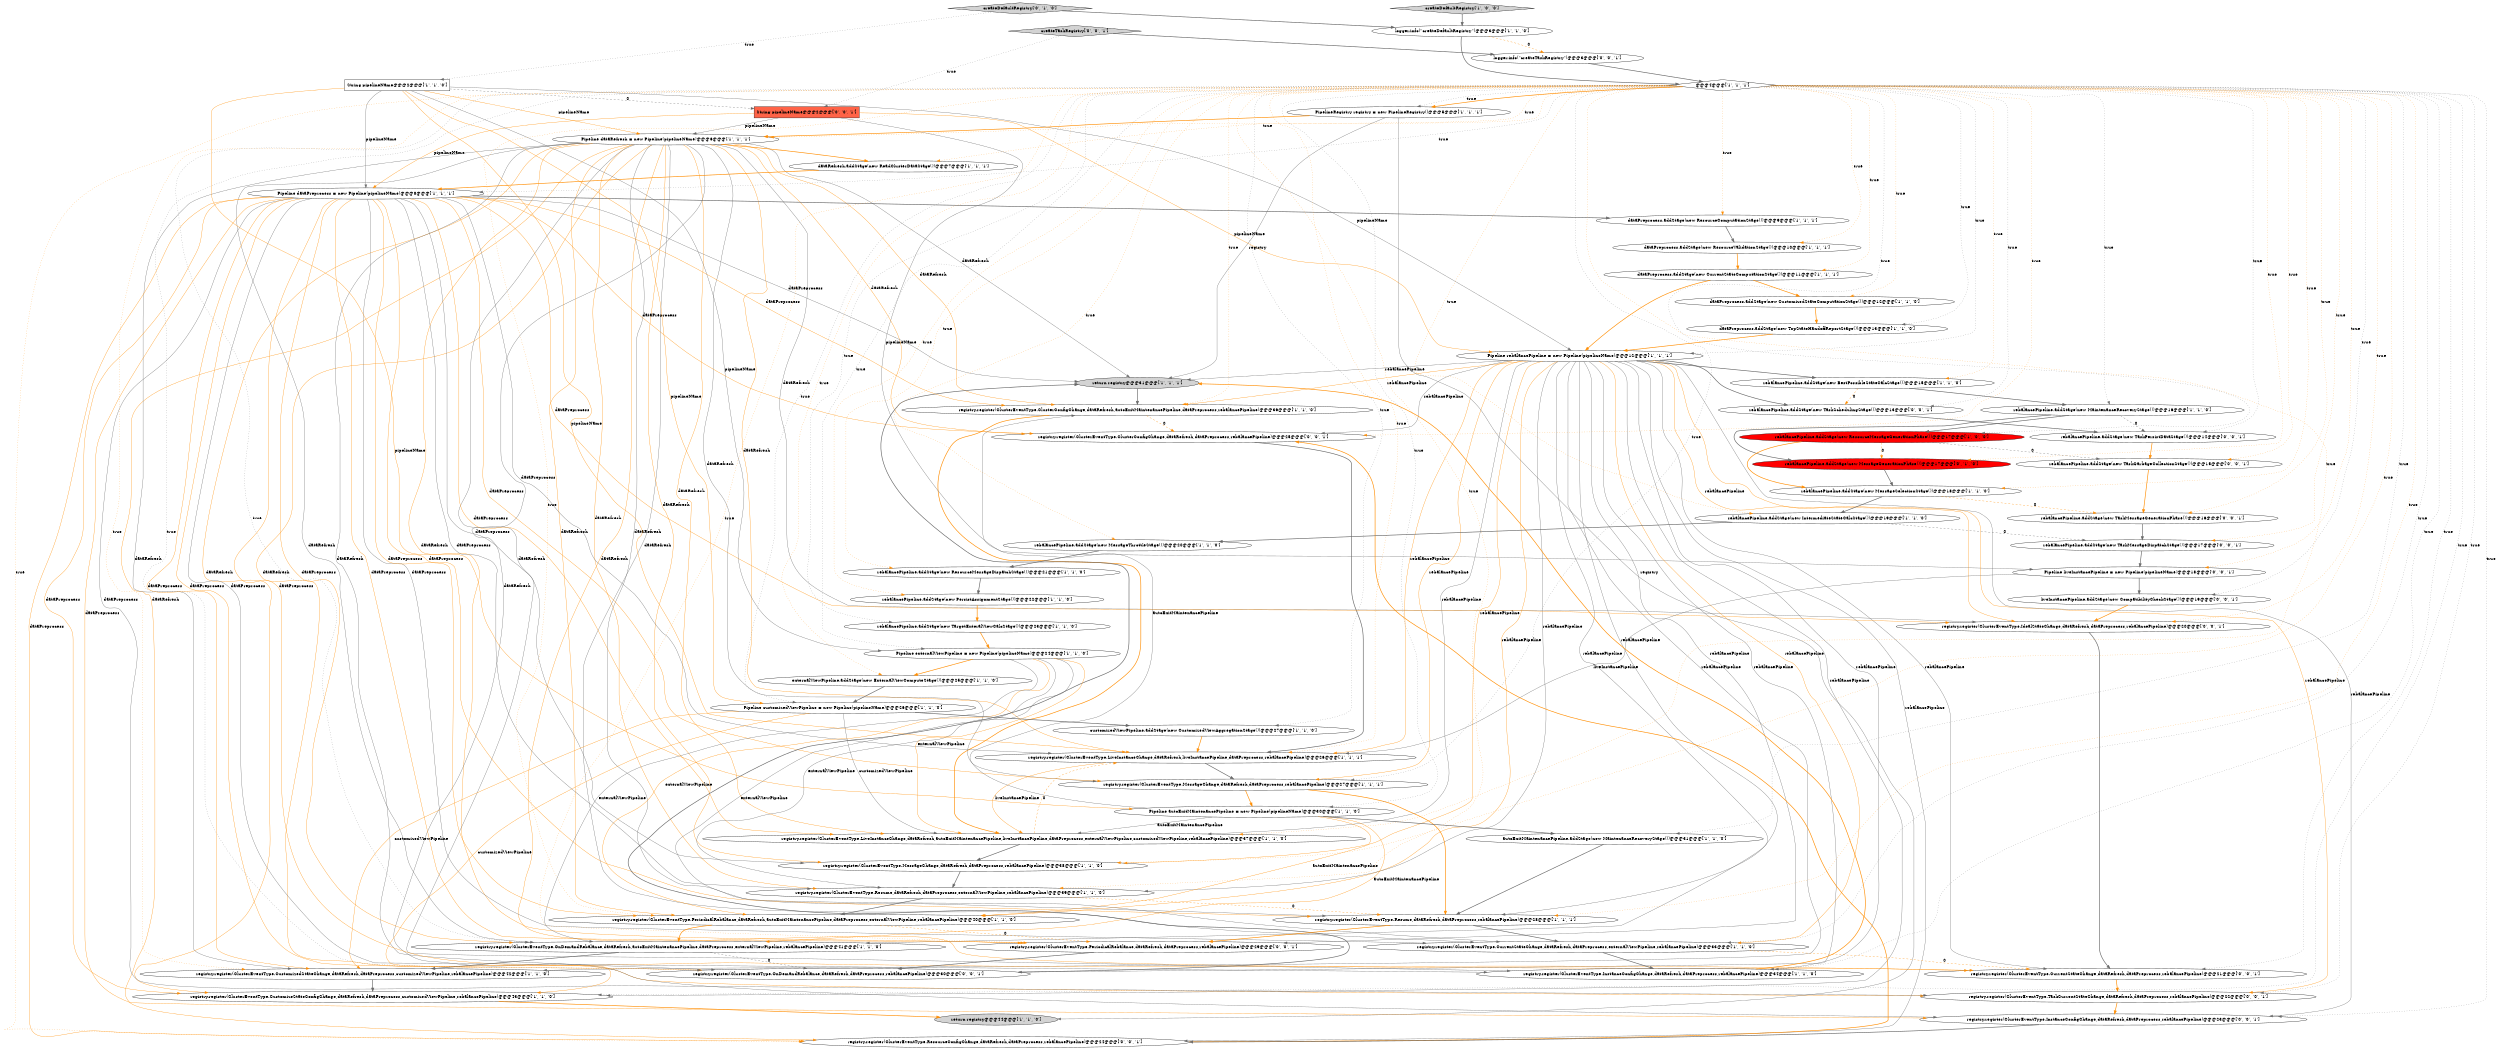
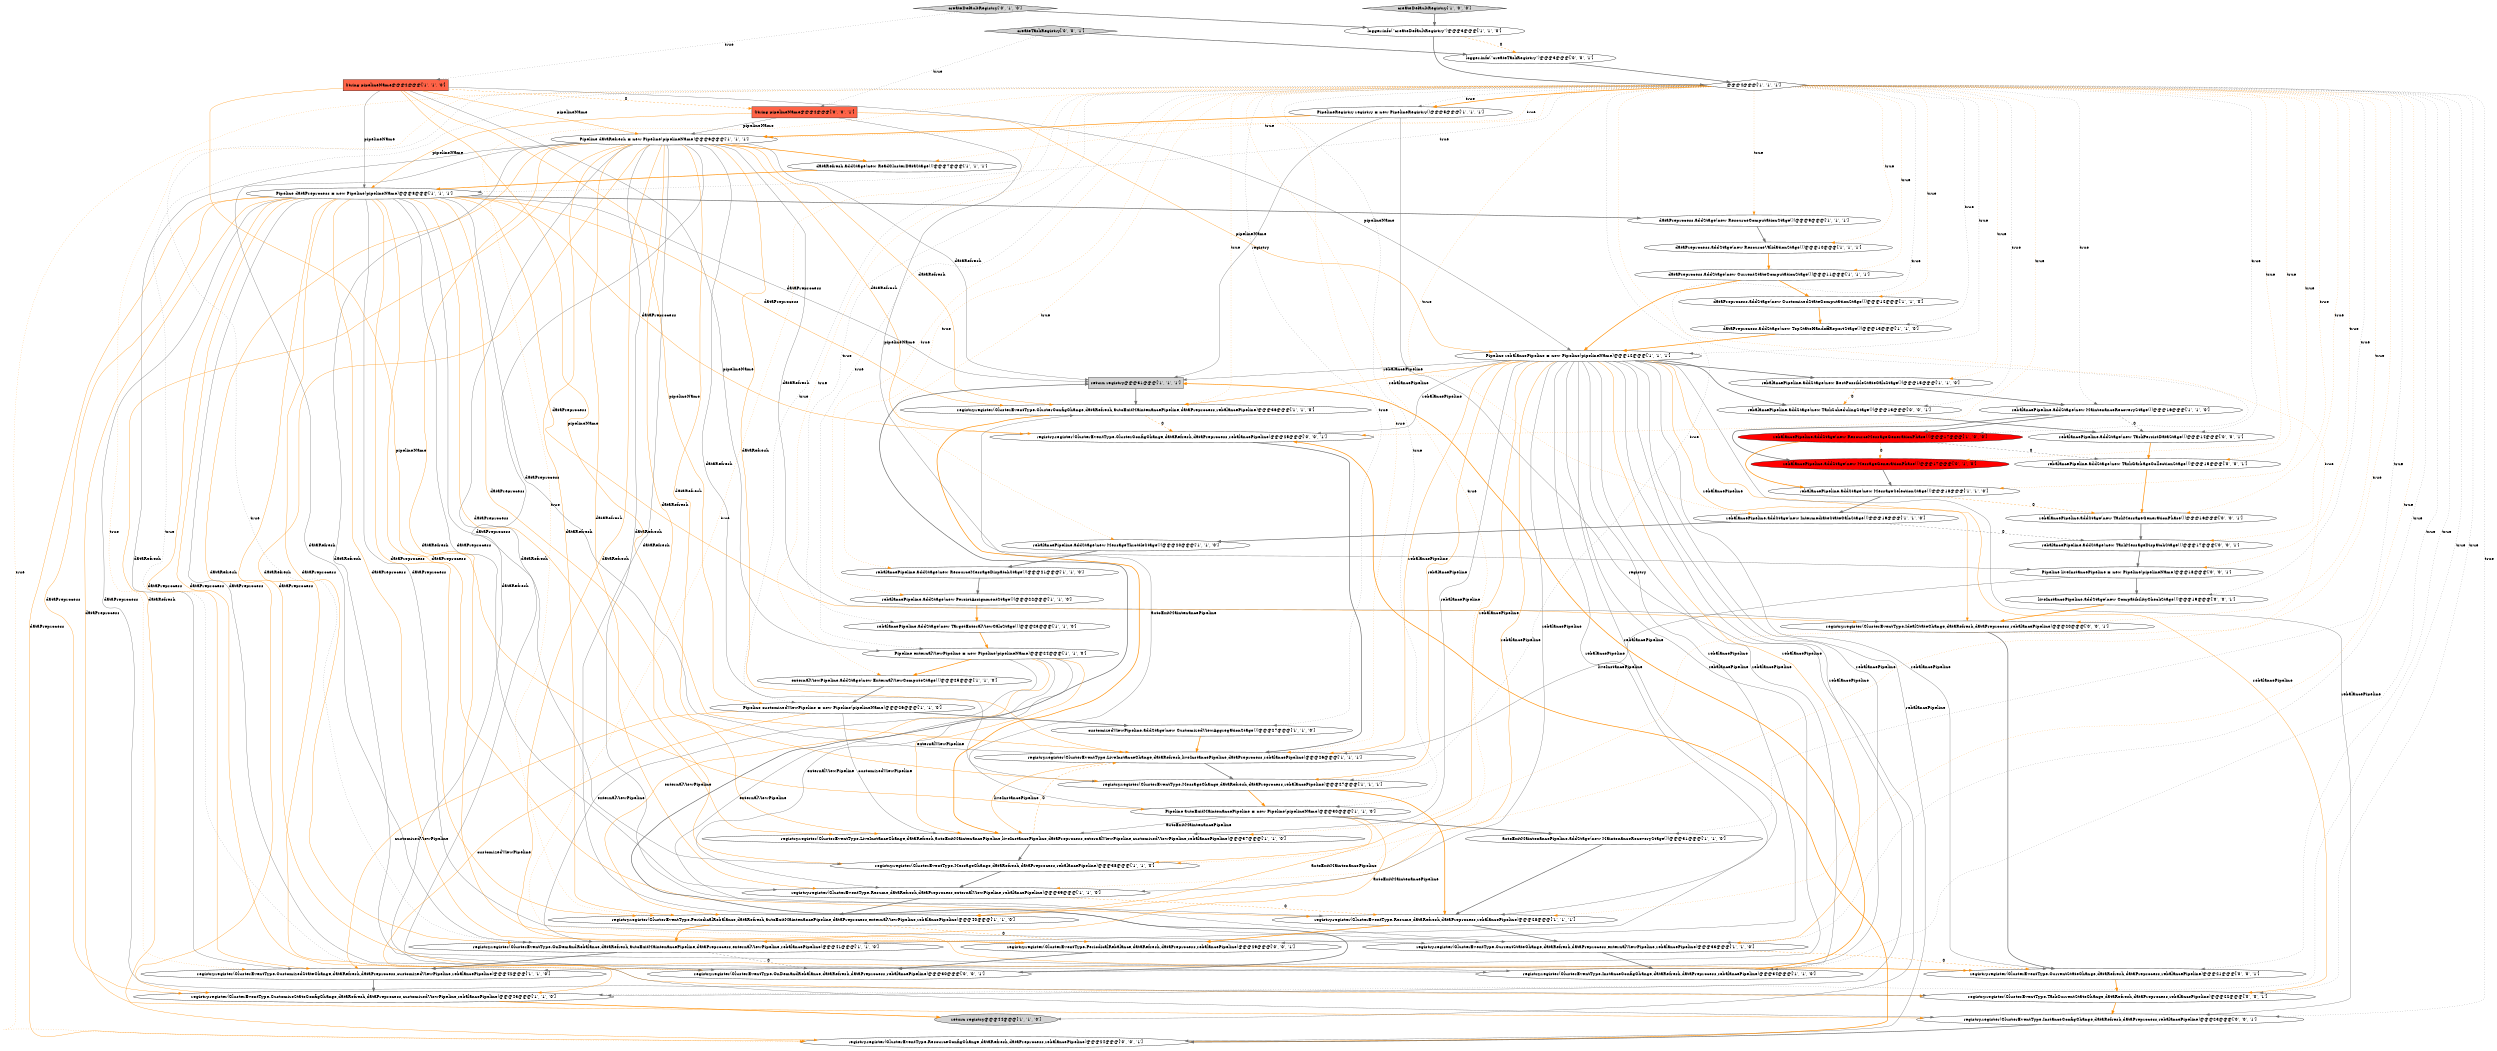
node "String pipelineName@@@2@@@['1', '1', '0']": fillcolor white -> tomato
edge "String pipelineName@@@2@@@['1', '1', '0']" -> "String pipelineName@@@2@@@['0', '0', '1']": color gray40 -> darkorange
node "return registry@@@31@@@['1', '1', '1']": shape ellipse -> box
